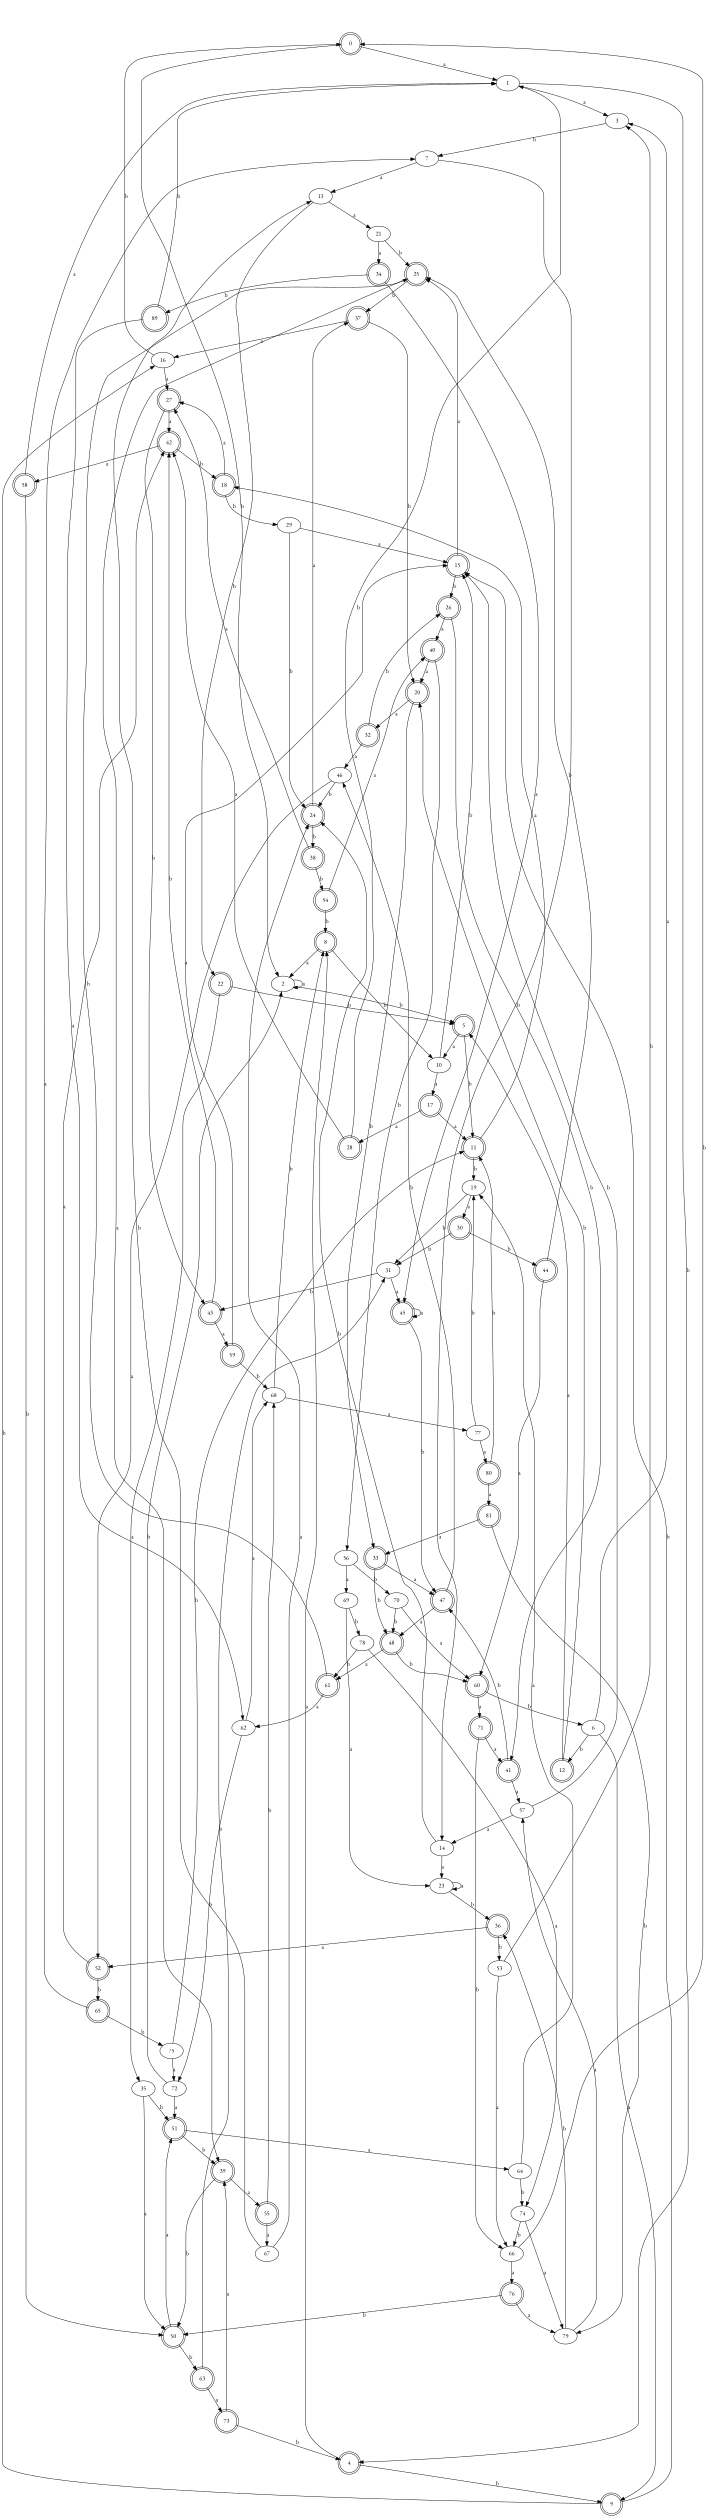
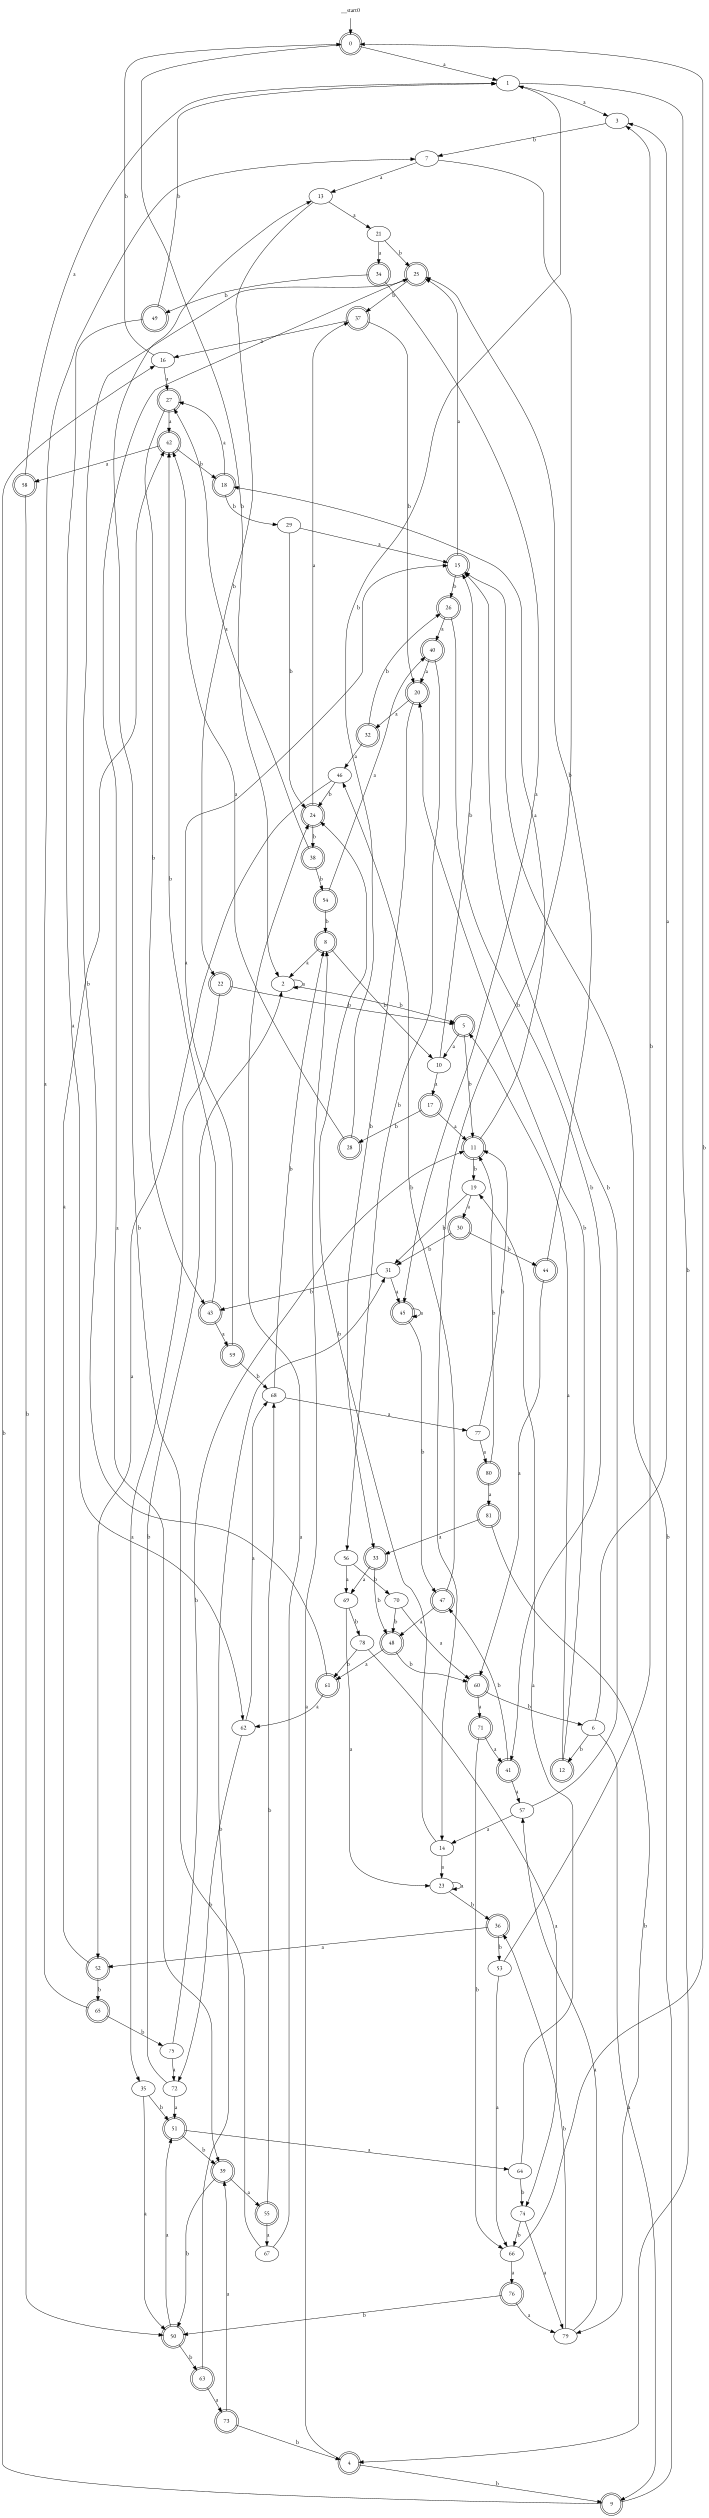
node "__start0": added
node "89": label "89" -> "49"
edge "17" -> "28": label "a" -> "b"
edge "77" -> "19": now "77" -> "11"
edge "33" -> "47": now "33" -> "69"
